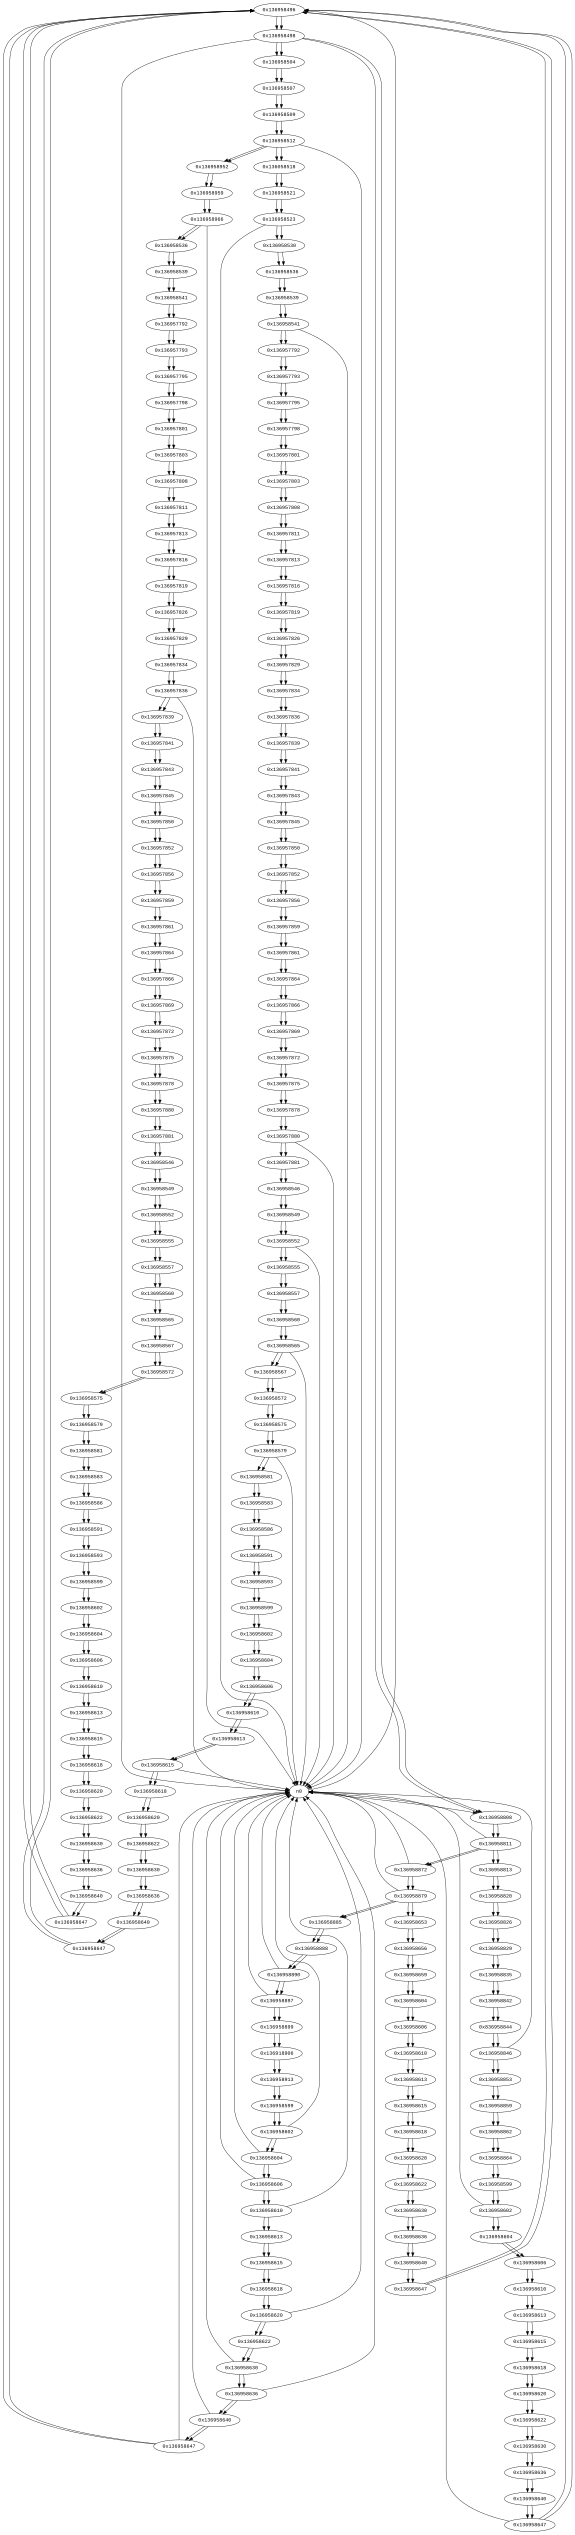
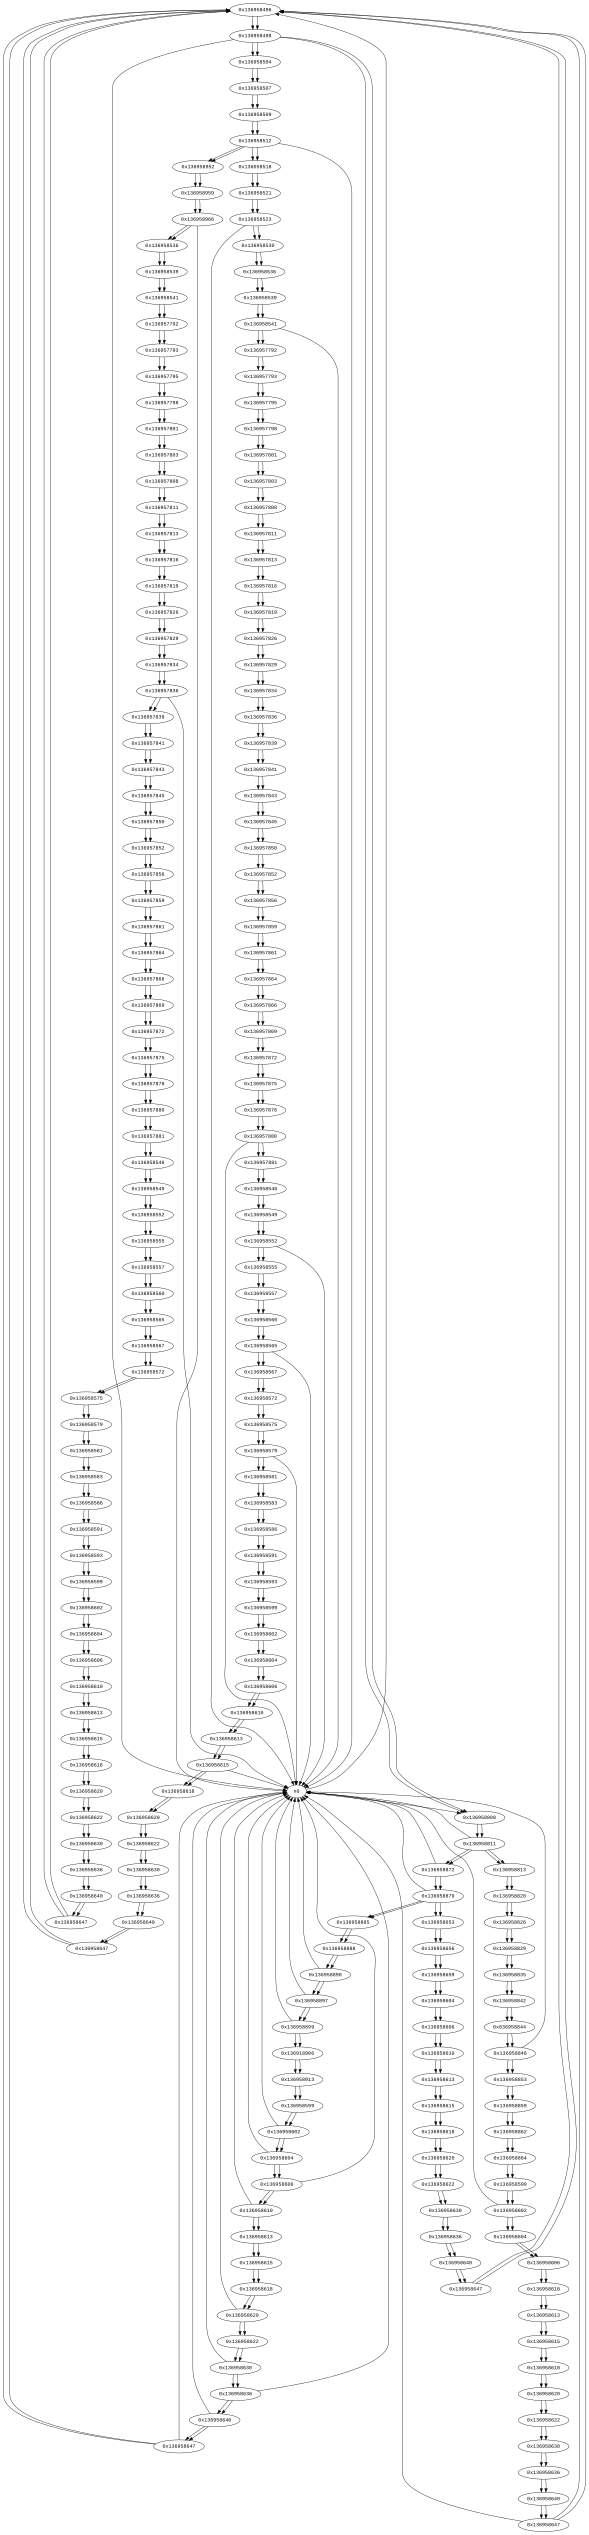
edge "0x136958899" -> "n0": added
